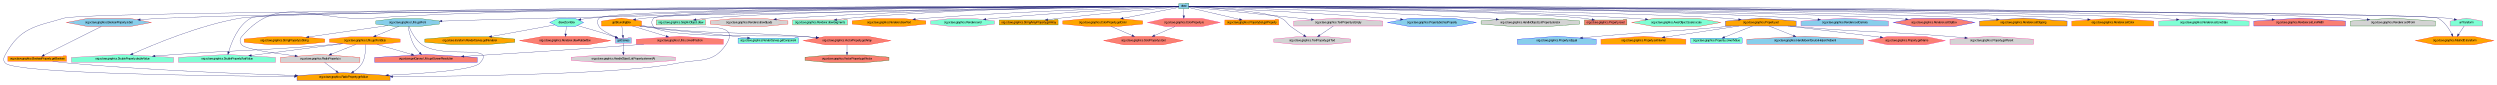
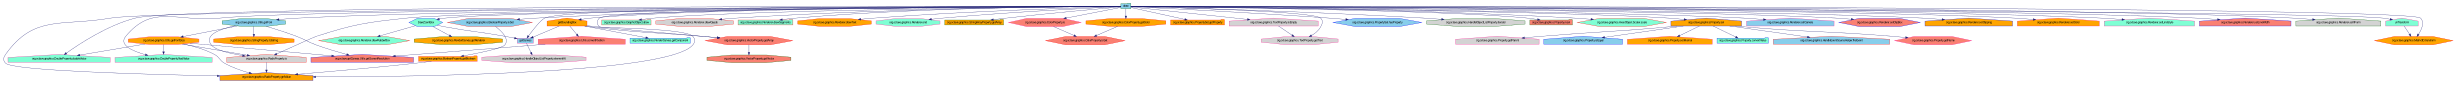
node "org.octave.transform.RenderCanvas.getRenderer": label "org.octave.transform.RenderCanvas.getRenderer" -> "org.octave.graphics.RenderCanvas.getRenderer"
node "org.octave.graphics.Renderer.drawRubberBox": fillcolor salmon -> aquamarine
edge "org.octave.graphics.Utils.getFont" -> "org.octave.graphics.RadioProperty.getValue": now "org.octave.graphics.Utils.getFont" -> "org.octave.graphics.RadioProperty.is"
